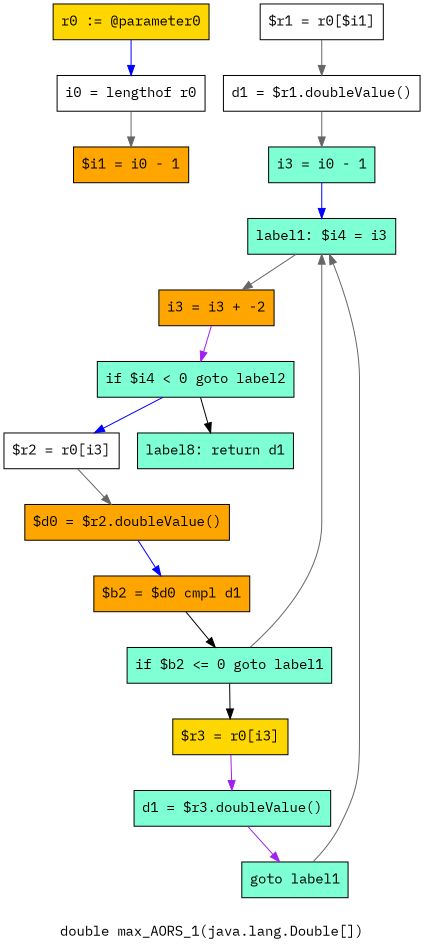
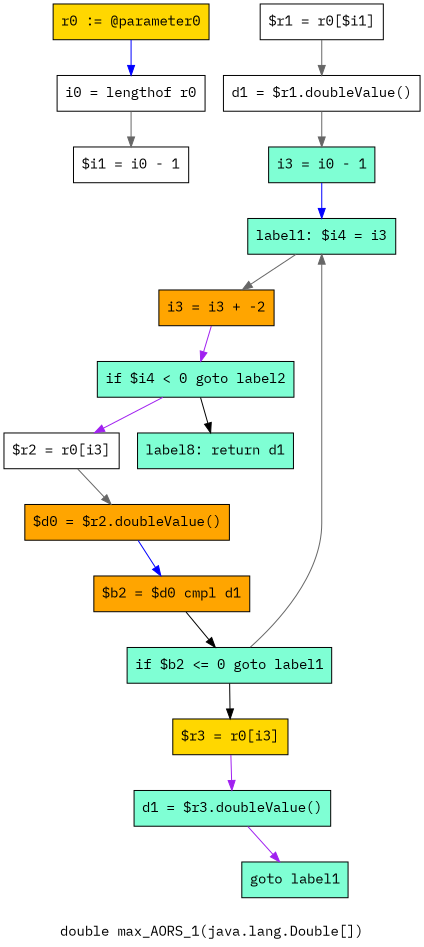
node "$i1 = i0 - 1": fillcolor orange -> white
edge "if $i4 < 0 goto label2" -> "$r2 = r0[i3]": color blue -> purple
edge "goto label1" -> "label1: $i4 = i3": removed
